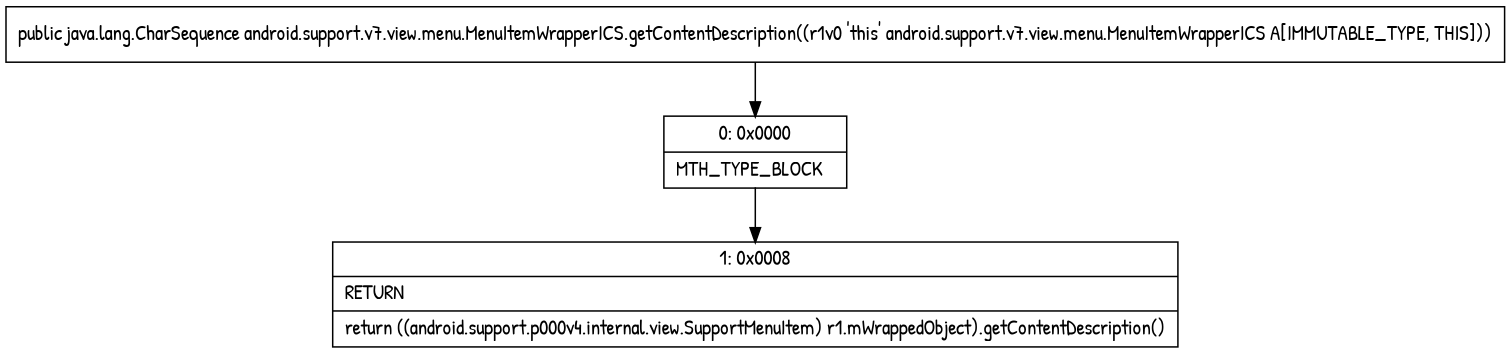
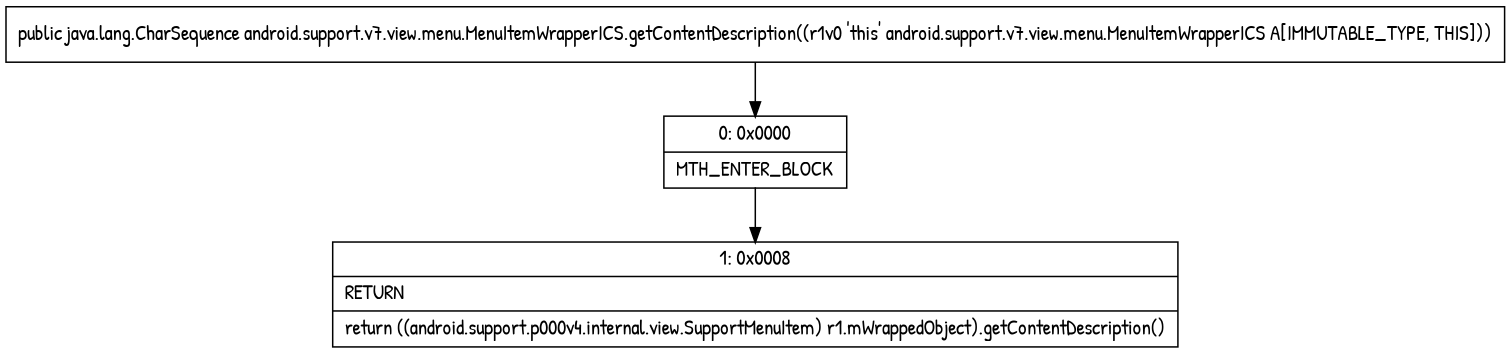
node "0: 0x0000": text "MTH_TYPE_BLOCK" -> "MTH_ENTER_BLOCK"
